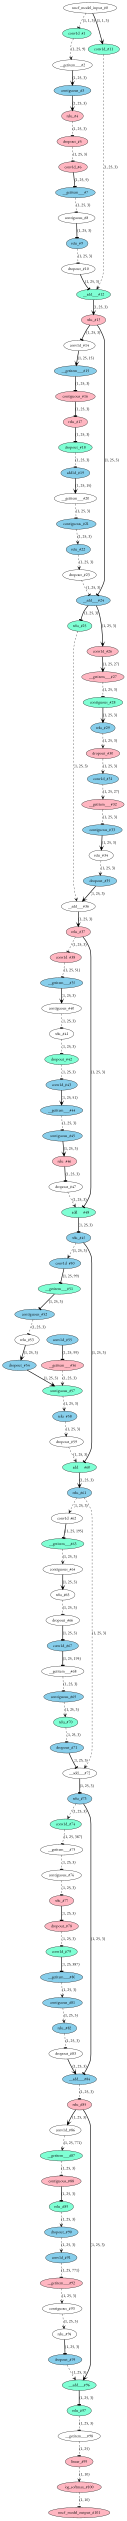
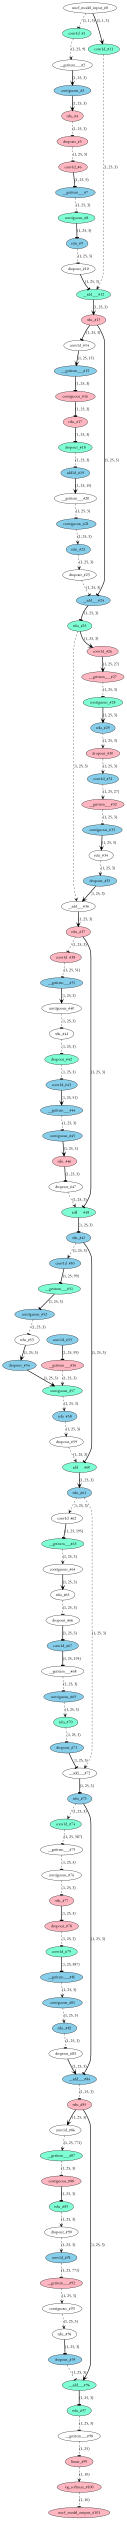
node "contiguous_#8": fillcolor white -> aquamarine
edge "__add___#24" -> "conv1d_#26": now "relu_#25" -> "conv1d_#26"
node "dropout_#90": fillcolor skyblue -> white
edge "dropout_#95" -> "__add___#96": arrowhead vee -> tee
